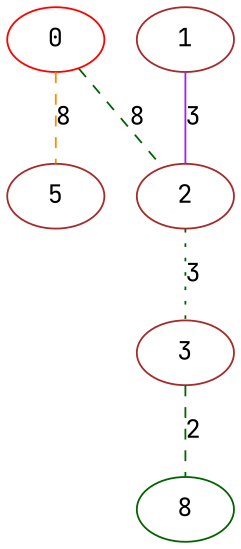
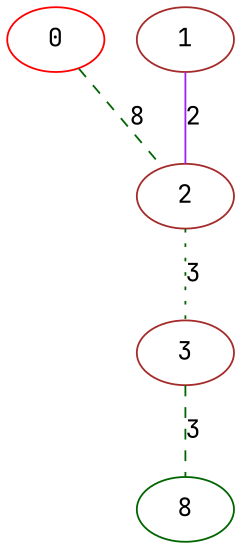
edge "1" -- "2": label "3" -> "2"
node "5": removed
edge "3" -- "8": label "2" -> "3"
